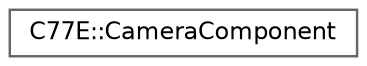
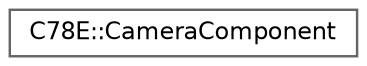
node "C77E::CameraComponent": label "C77E::CameraComponent" -> "C78E::CameraComponent"
